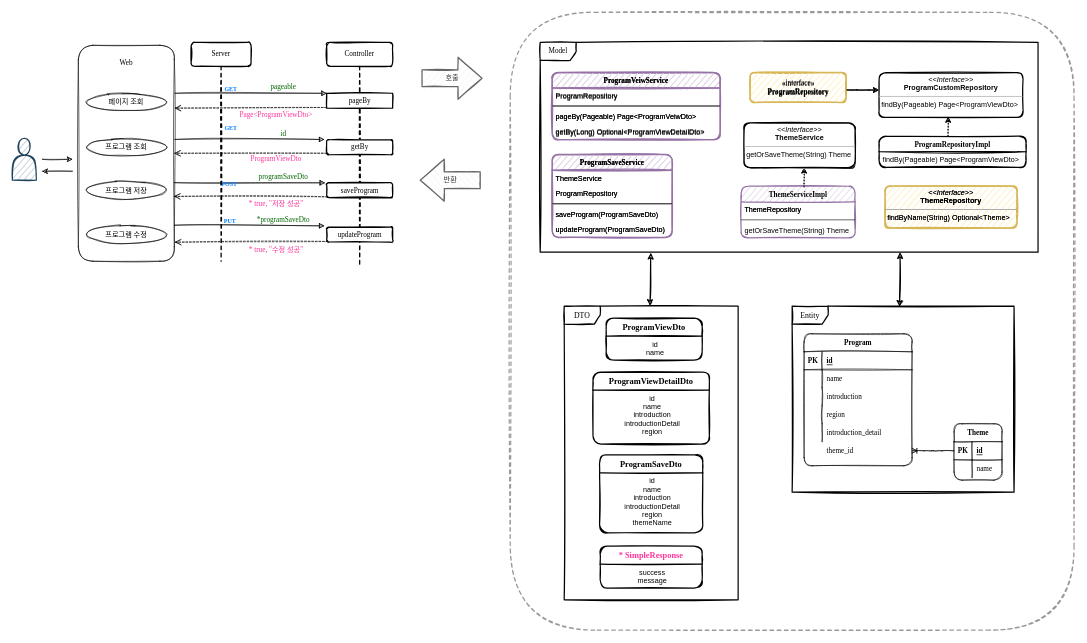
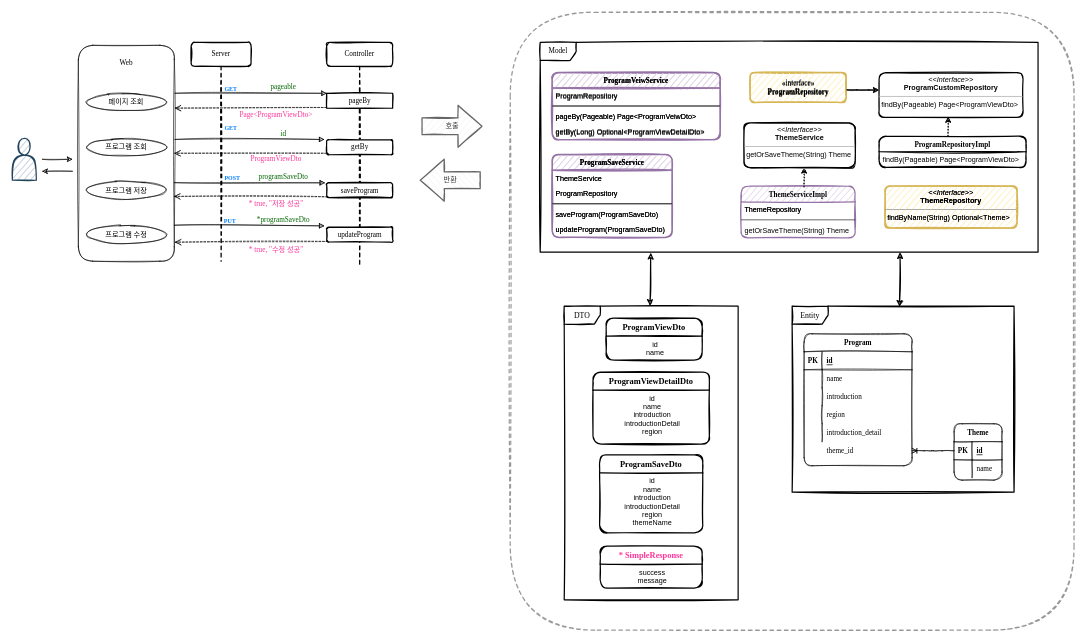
node "호출": moved (452, 78) -> (452, 126)
node "POST": moved (230, 183) -> (233, 177)
